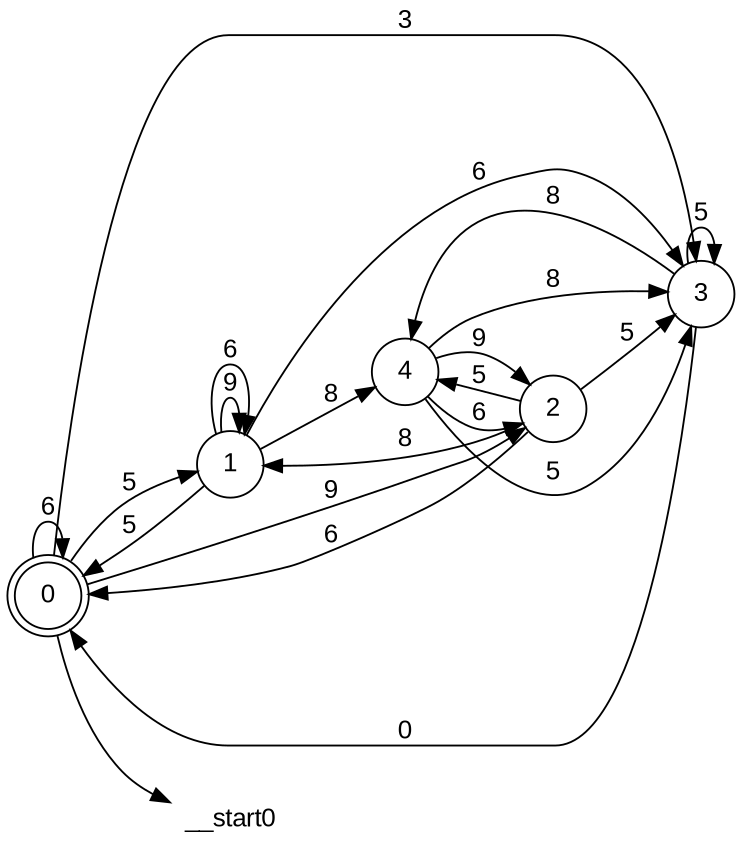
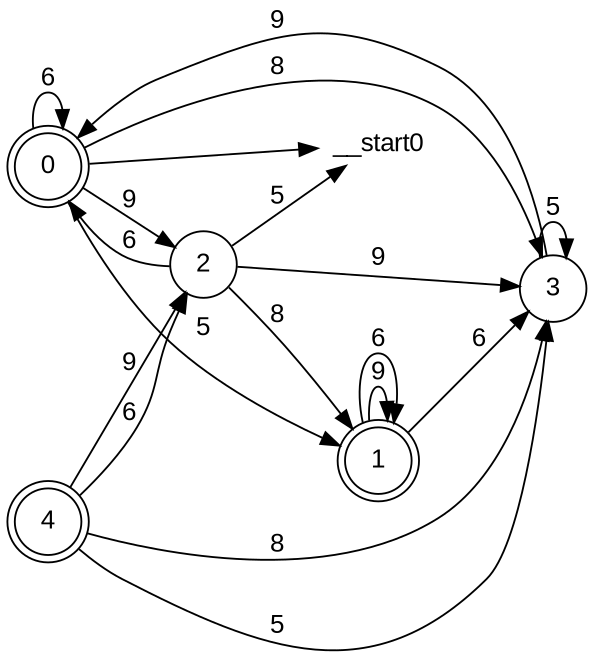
edge "0" -> "3": label "3" -> "8"
edge "3" -> "4": removed, label "8"
edge "2" -> "3": label "5" -> "9"
node "4": shape circle -> doublecircle
edge "2" -> "4": now "2" -> "__start0"
edge "1" -> "4": removed, label "8"
node "1": shape circle -> doublecircle
edge "1" -> "0": removed, label "5"
edge "3" -> "0": label "0" -> "9"
